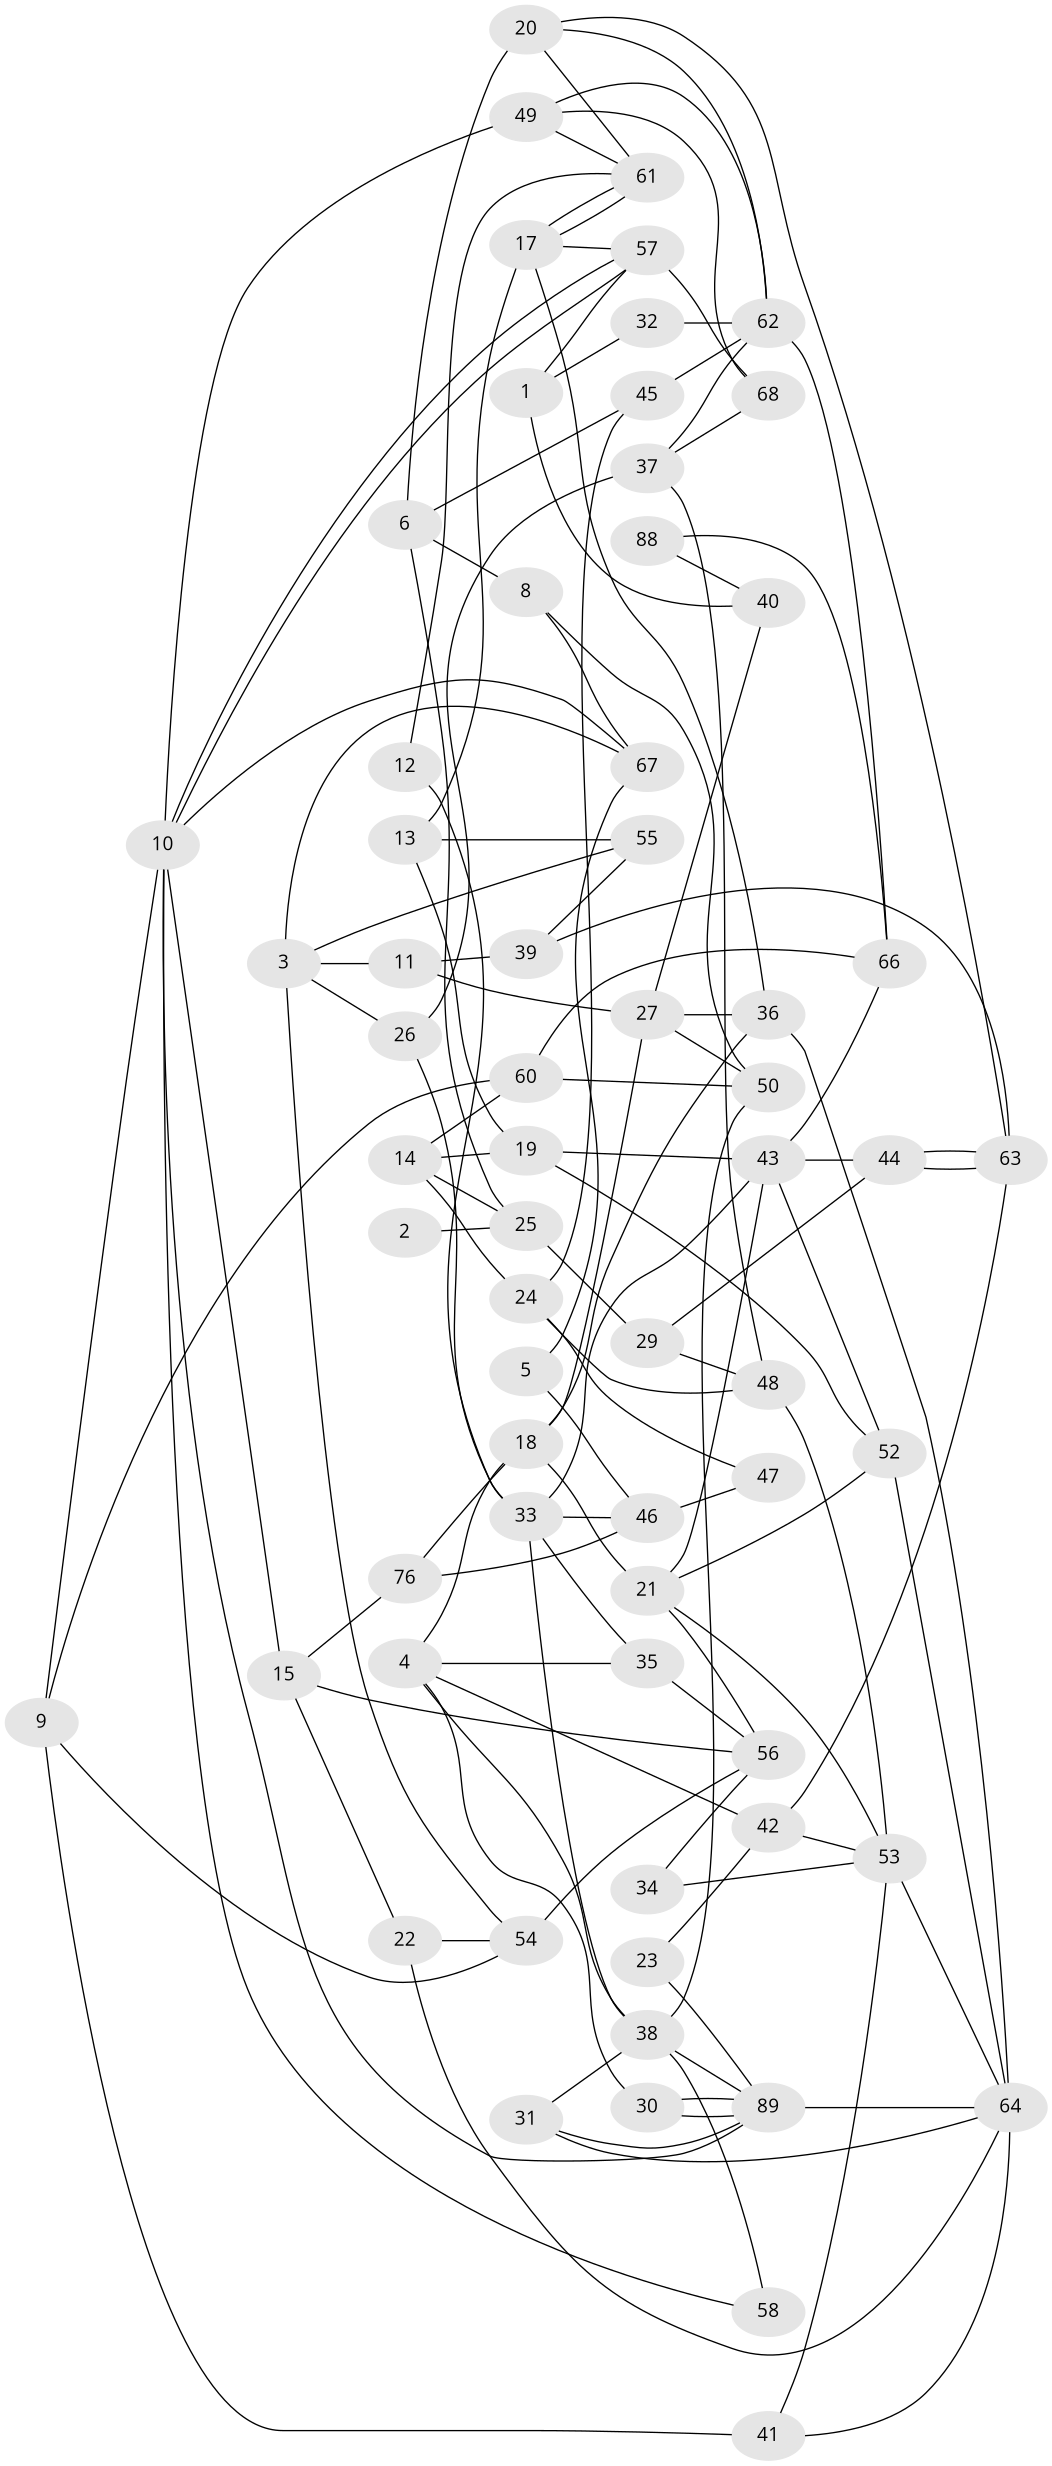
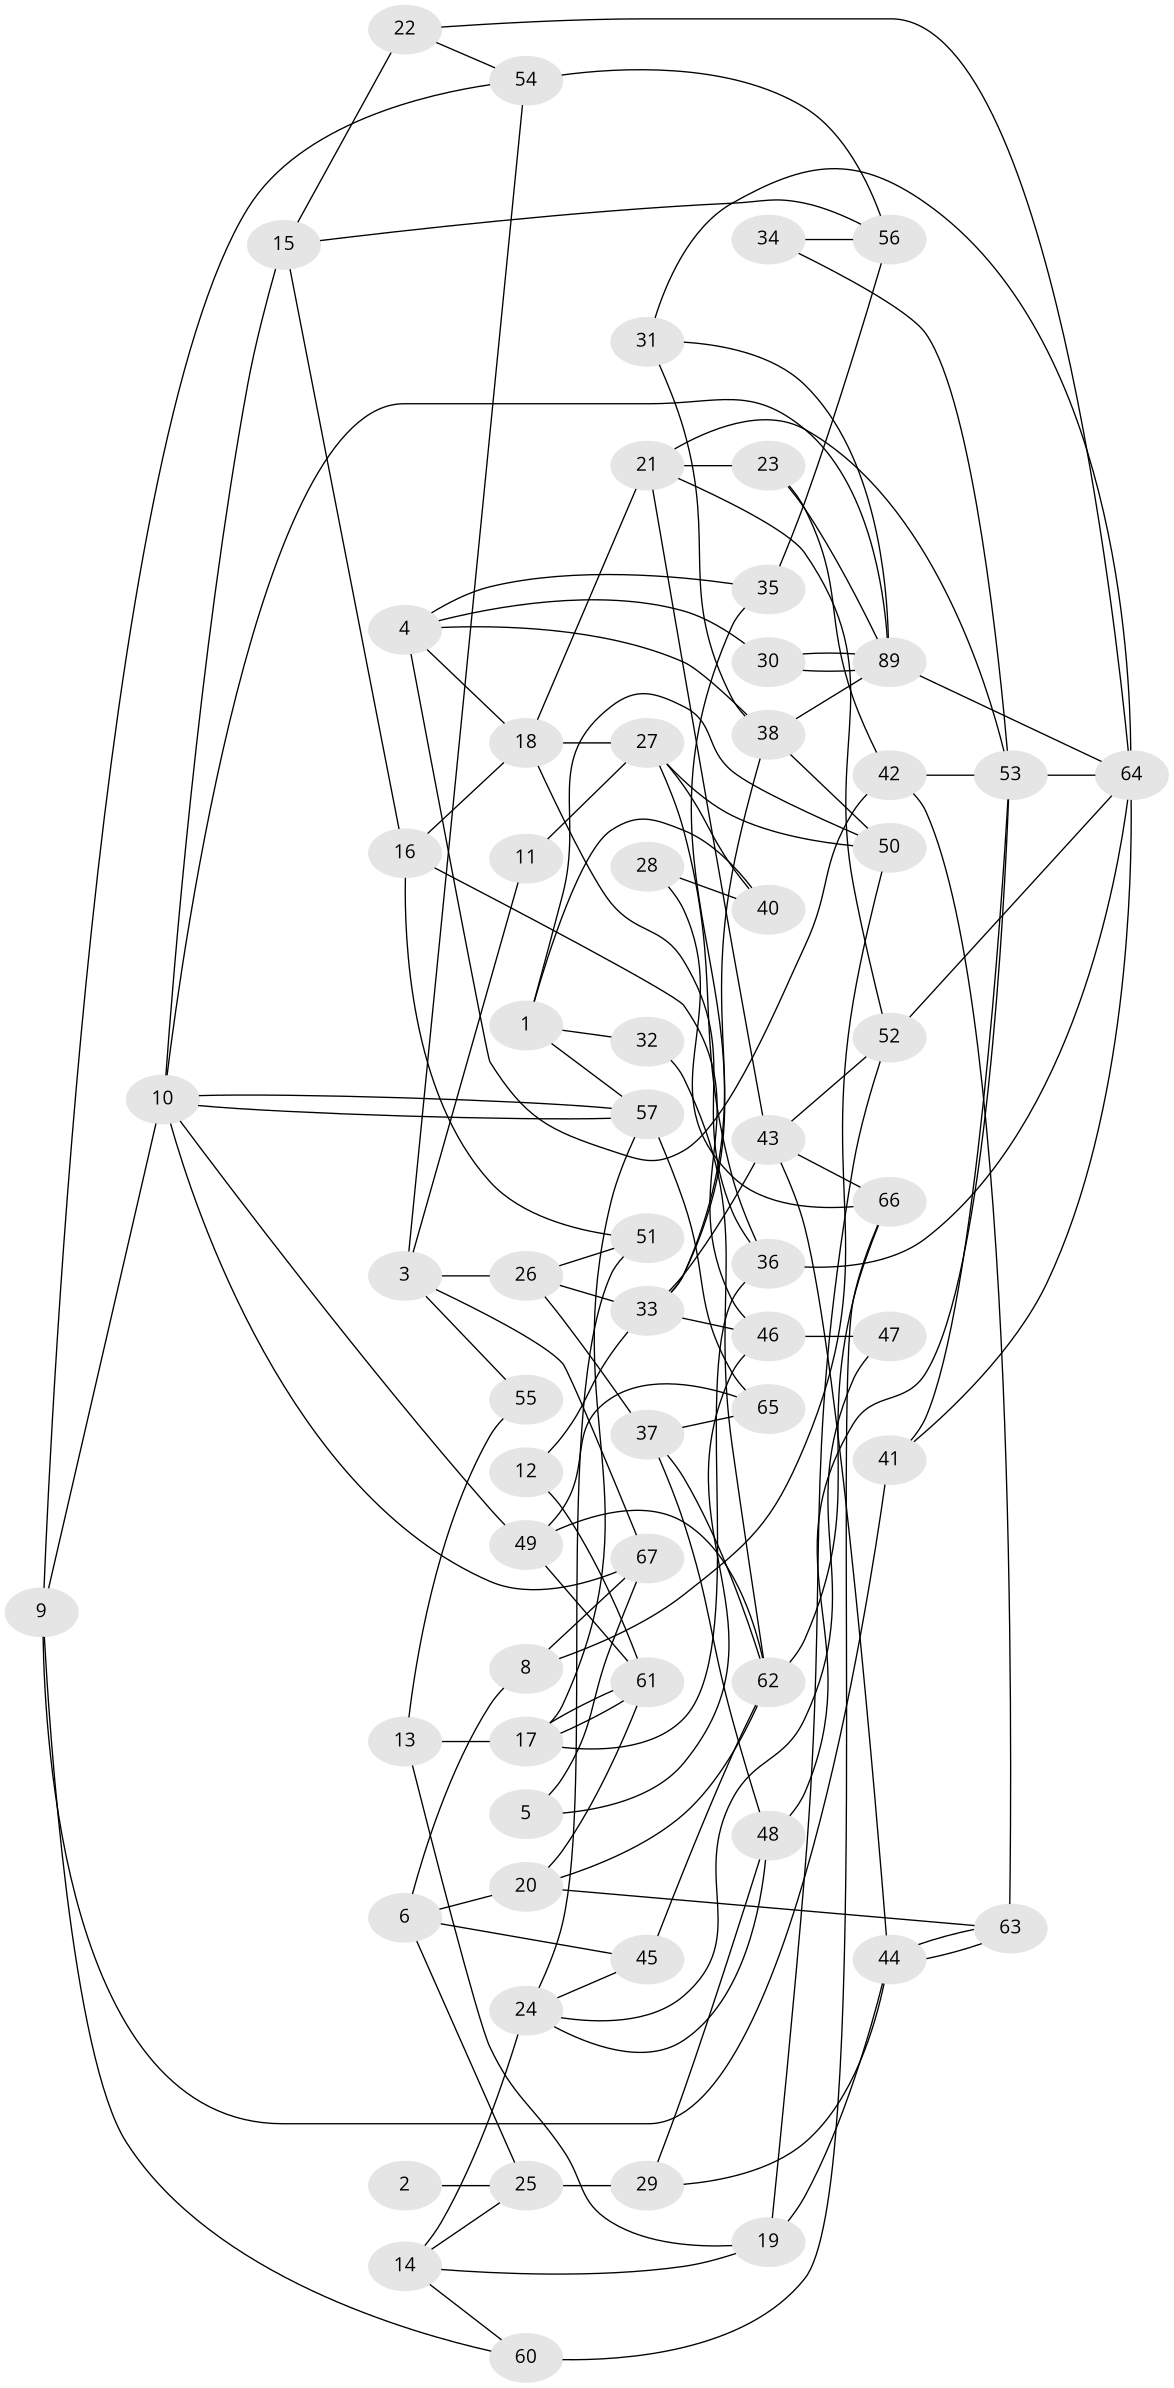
node "68": label "68" -> "65"
node "88": label "88" -> "28"
node "39": removed
edge "60" -- "50": now "1" -- "50"
edge "19" -- "43": now "19" -- "44"
node "51": added
node "76": label "76" -> "16"
edge "21" -- "56": now "21" -- "23"
node "58": removed
